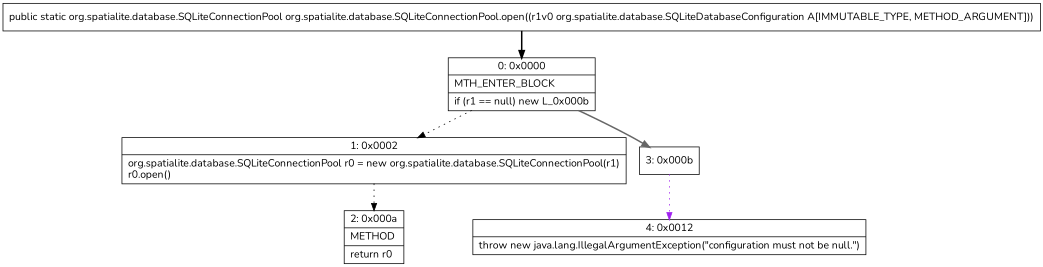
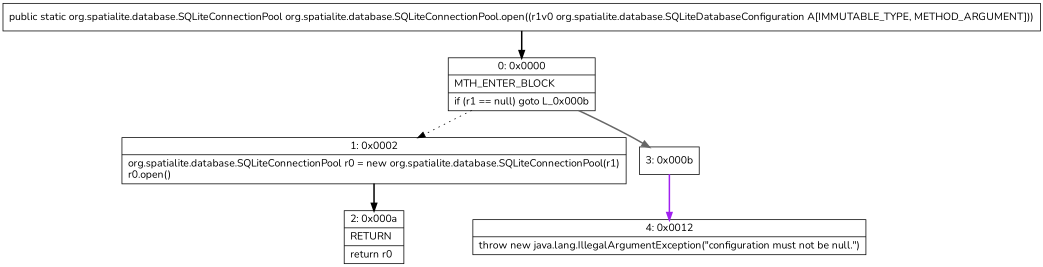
node "0: 0x0000": text "if (r1 == null) new L_0x000b" -> "if (r1 == null) goto L_0x000b"
edge "1: 0x0002" -> "2: 0x000a": style dotted -> bold
edge "3: 0x000b" -> "4: 0x0012": style dotted -> bold
node "2: 0x000a": text "METHOD" -> "RETURN"
